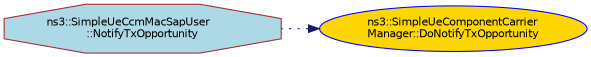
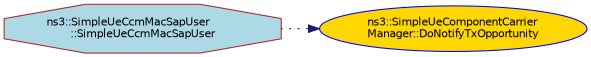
node "ns3::SimpleUeCcmMacSapUser ::NotifyTxOpportunity": label "ns3::SimpleUeCcmMacSapUser ::NotifyTxOpportunity" -> "ns3::SimpleUeCcmMacSapUser ::SimpleUeCcmMacSapUser"
